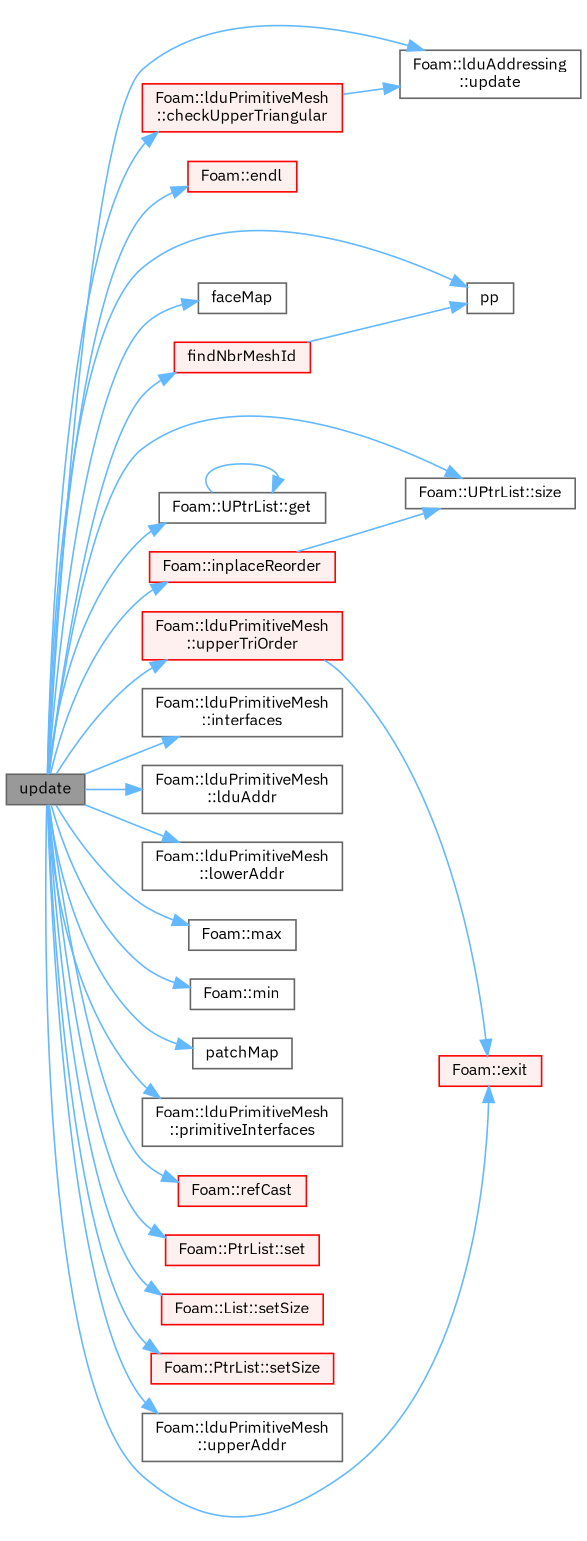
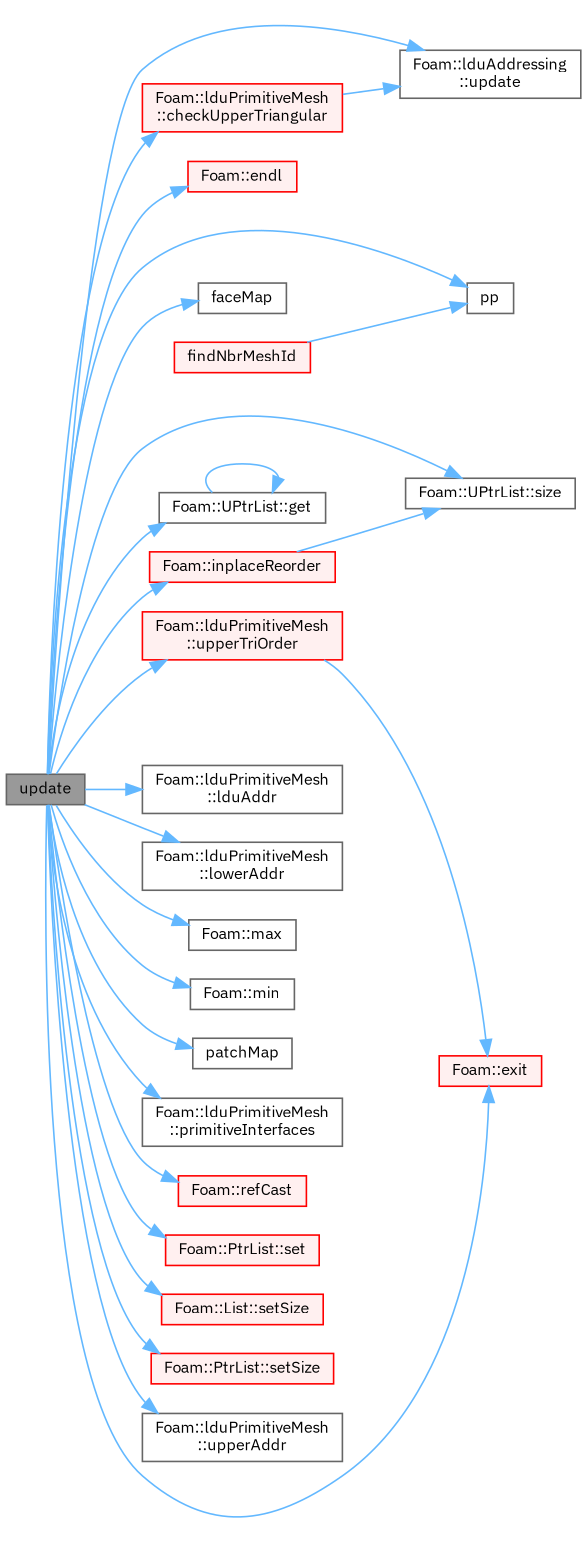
edge "update" -> "findNbrMeshId": removed
node "Foam::lduPrimitiveMesh ::interfaces": removed
